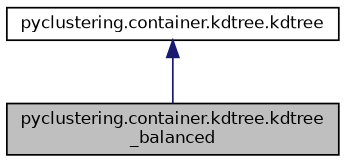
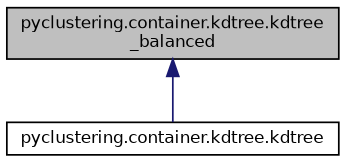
edge "pyclustering.container.kdtree.kdtree _balanced" -> "pyclustering.container.kdtree.kdtree": reversed
